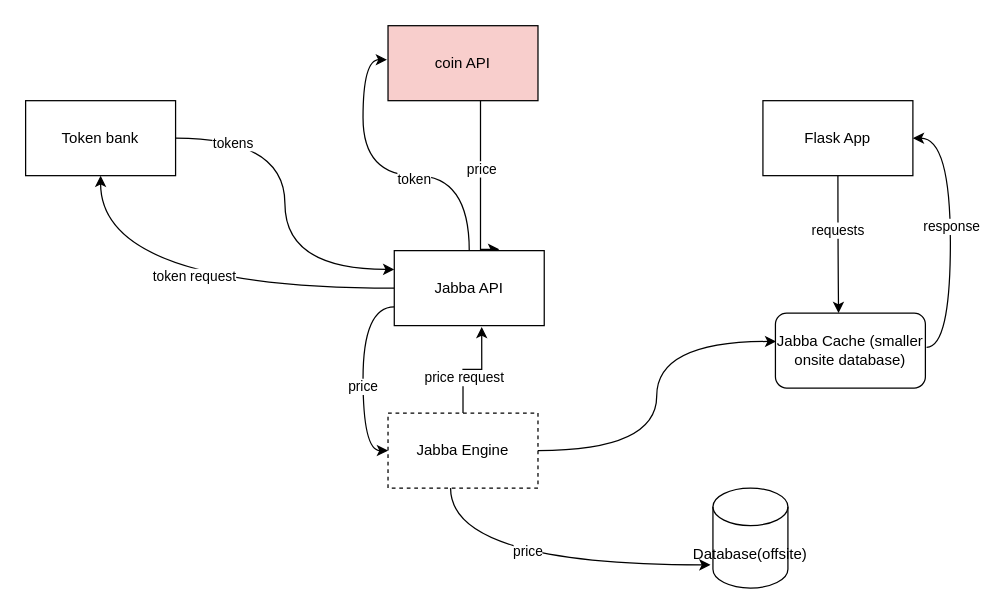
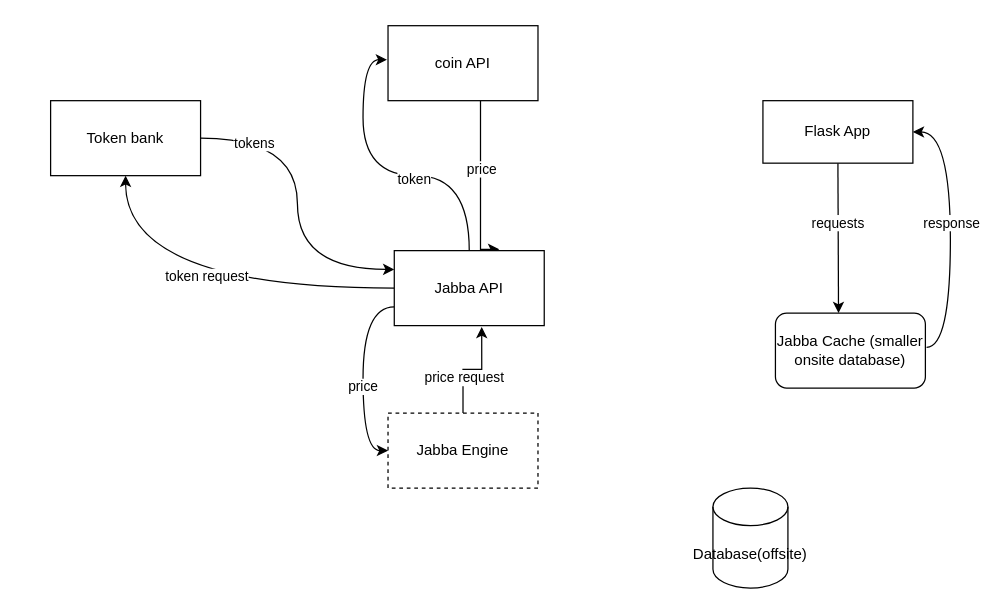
node "coin API": fillcolor #f8cecc -> #ffffff
node "Token bank": moved (101, 138) -> (126, 138)
node "Flask App": size 150x75 -> 150x63
edge "Jabba Engine" -> "Jabba Cache (smaller onsite database)": removed
edge "Jabba Engine" -> "Database(offsite)": removed, label "price"
